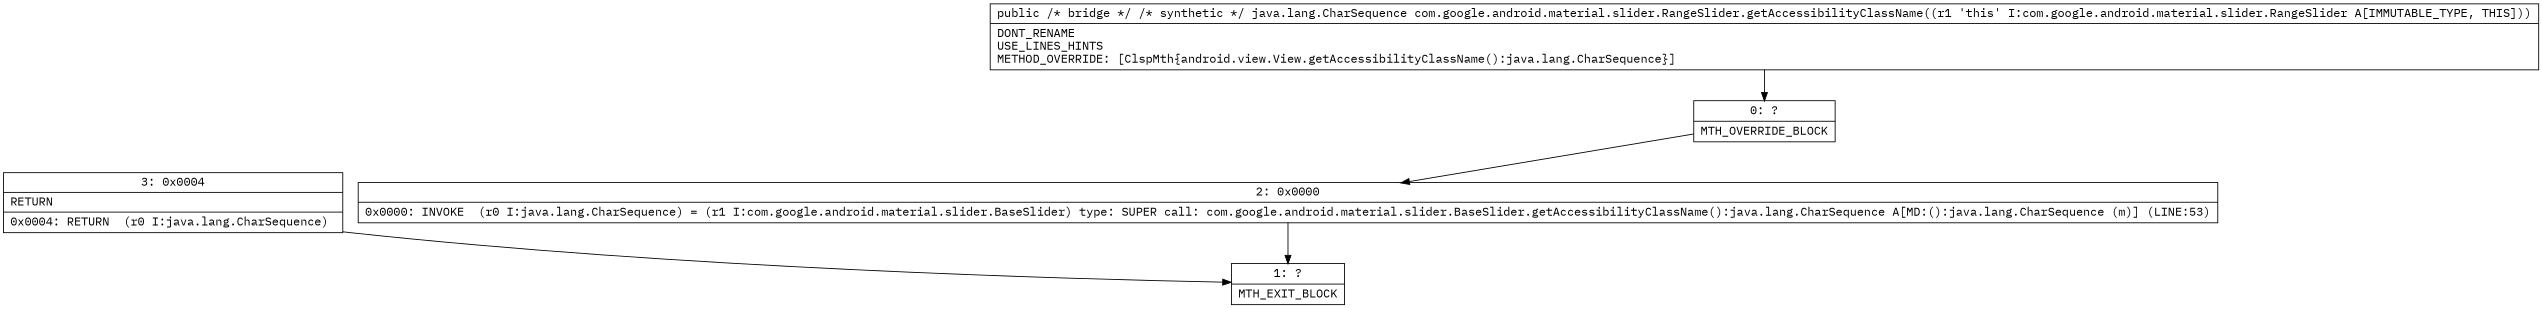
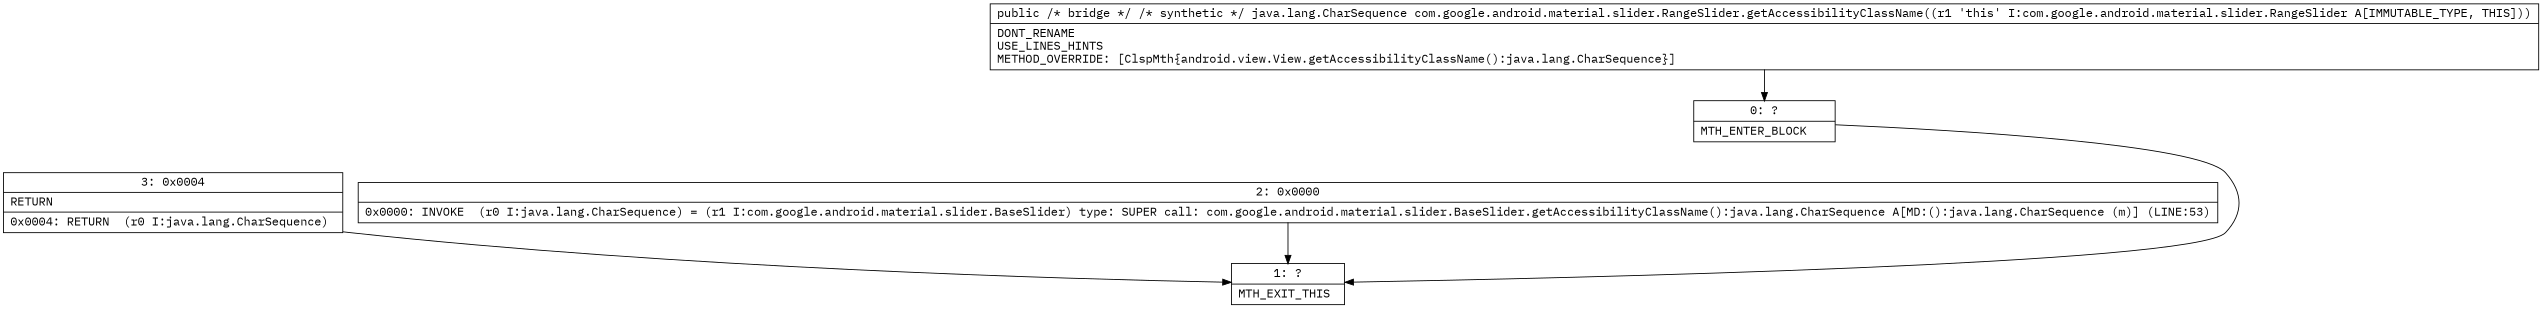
node "0: ?": text "MTH_OVERRIDE_BLOCK" -> "MTH_ENTER_BLOCK"
edge "0: ?" -> "2: 0x0000": now "0: ?" -> "1: ?"
node "1: ?": text "MTH_EXIT_BLOCK" -> "MTH_EXIT_THIS"
